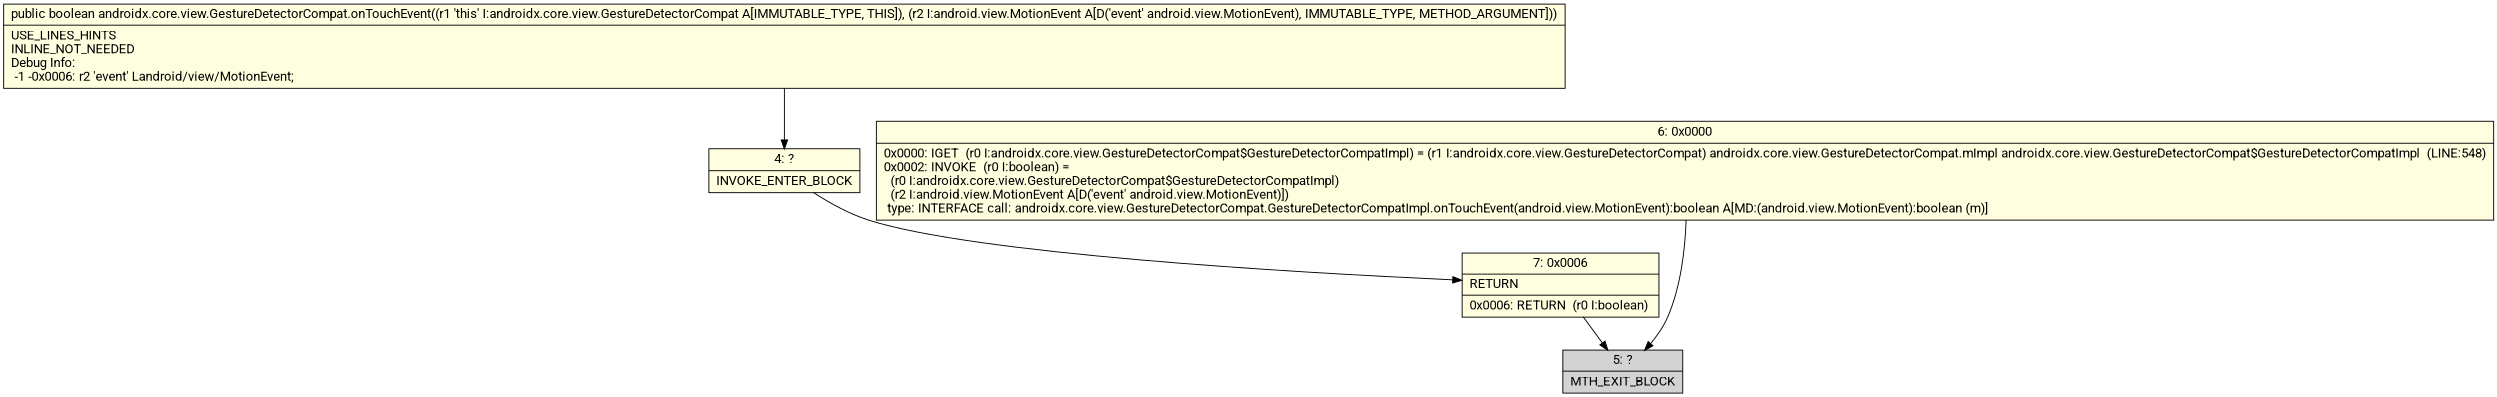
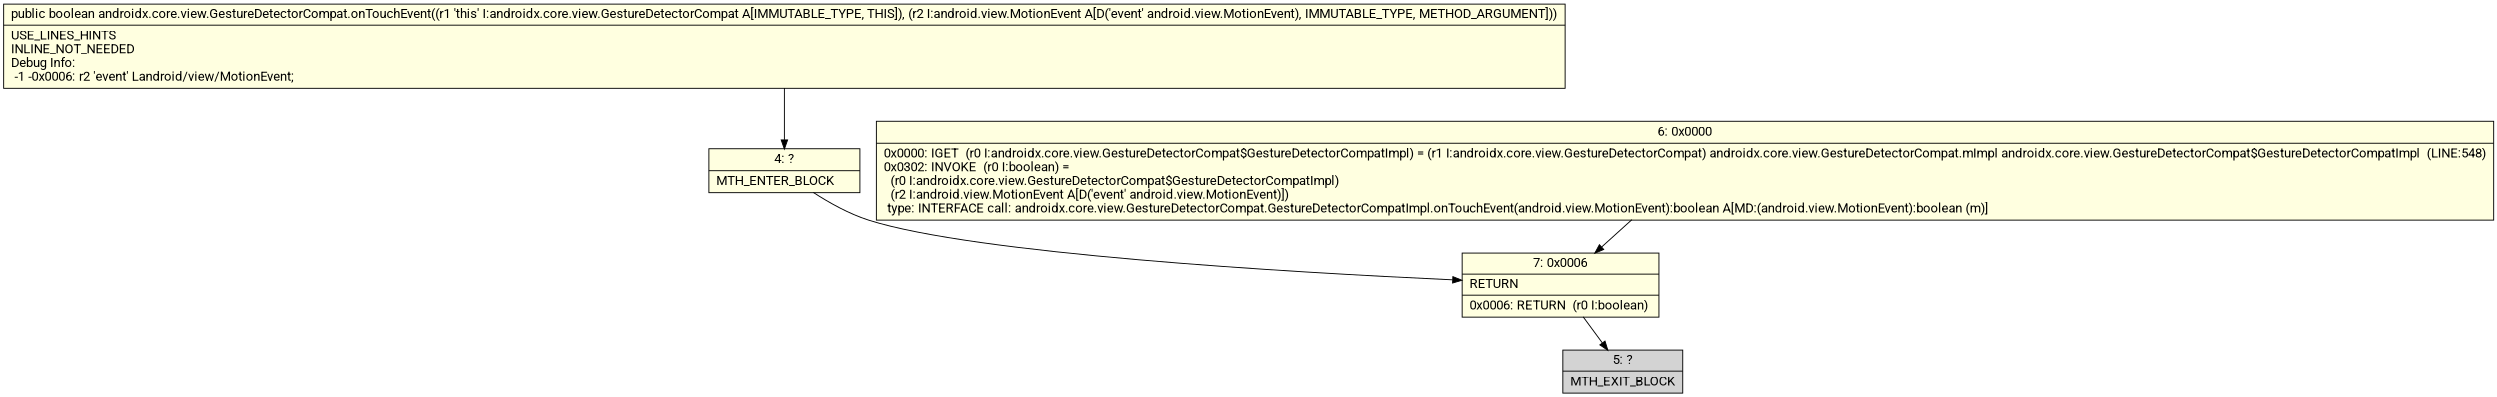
node "6: 0x0000": text "0x0002: INVOKE  (r0 I:boolean) =" -> "0x0302: INVOKE  (r0 I:boolean) ="
node "4: ?": text "INVOKE_ENTER_BLOCK" -> "MTH_ENTER_BLOCK"
edge "6: 0x0000" -> "5: ?": now "6: 0x0000" -> "7: 0x0006"
